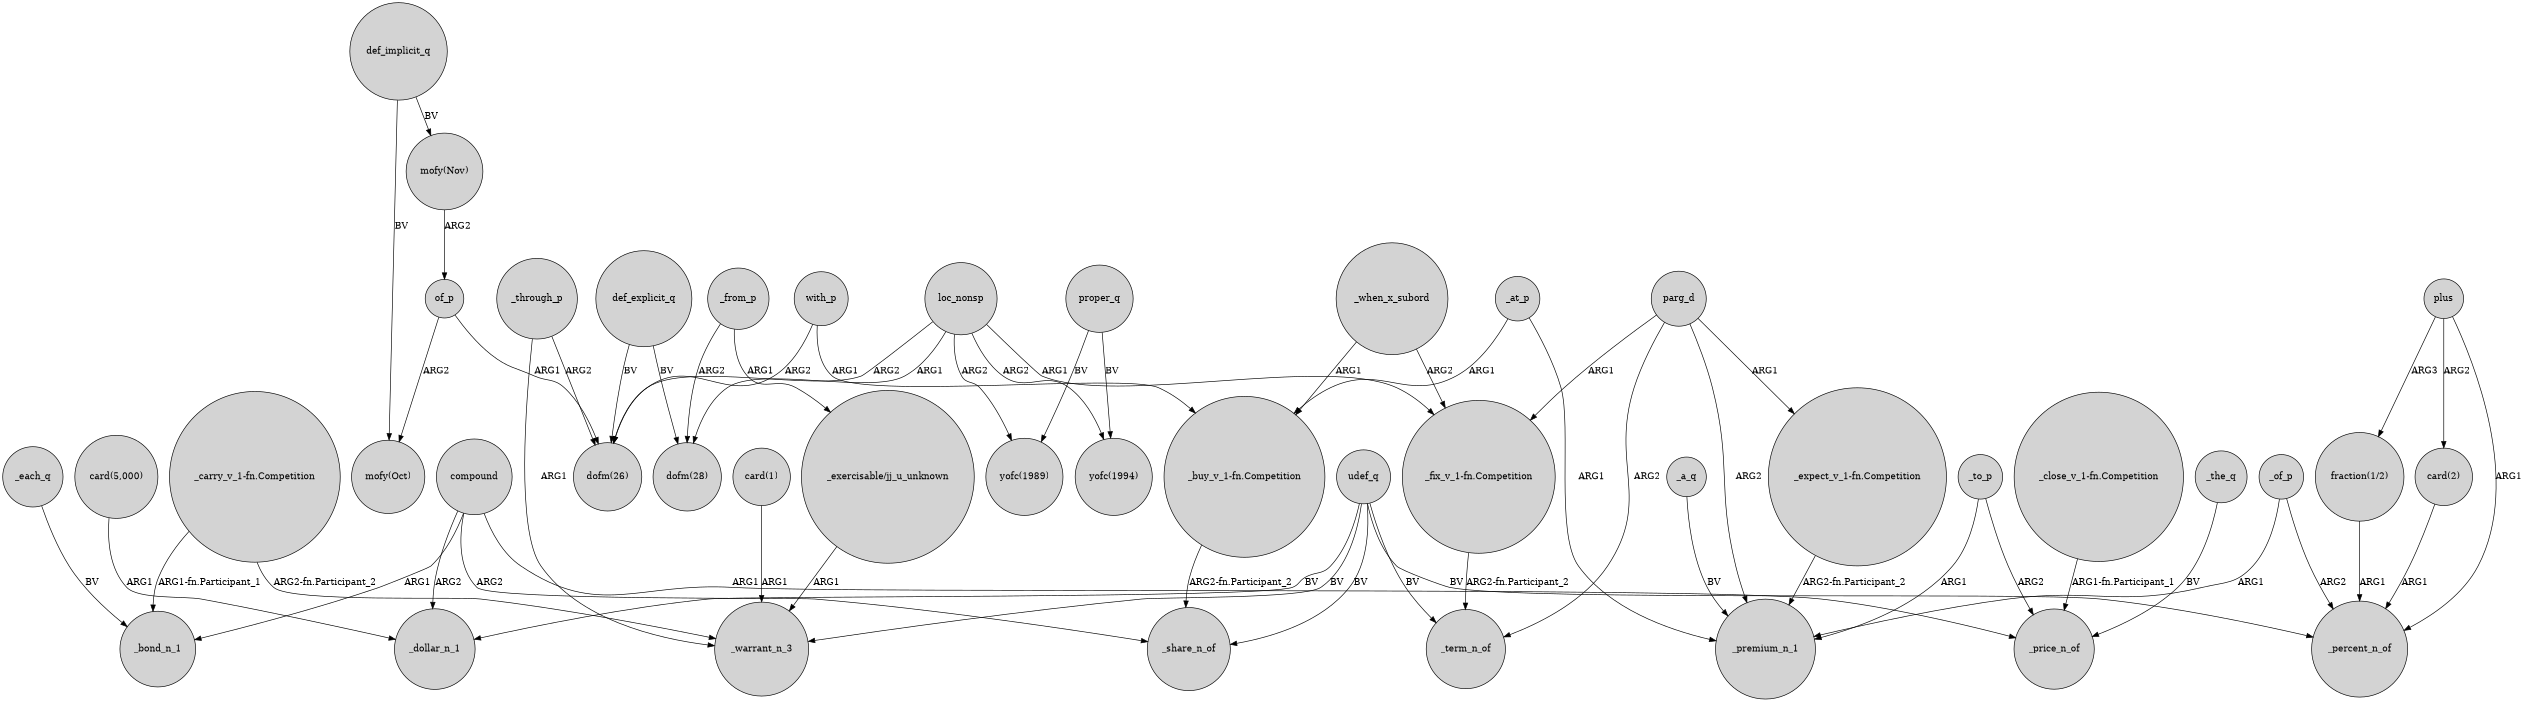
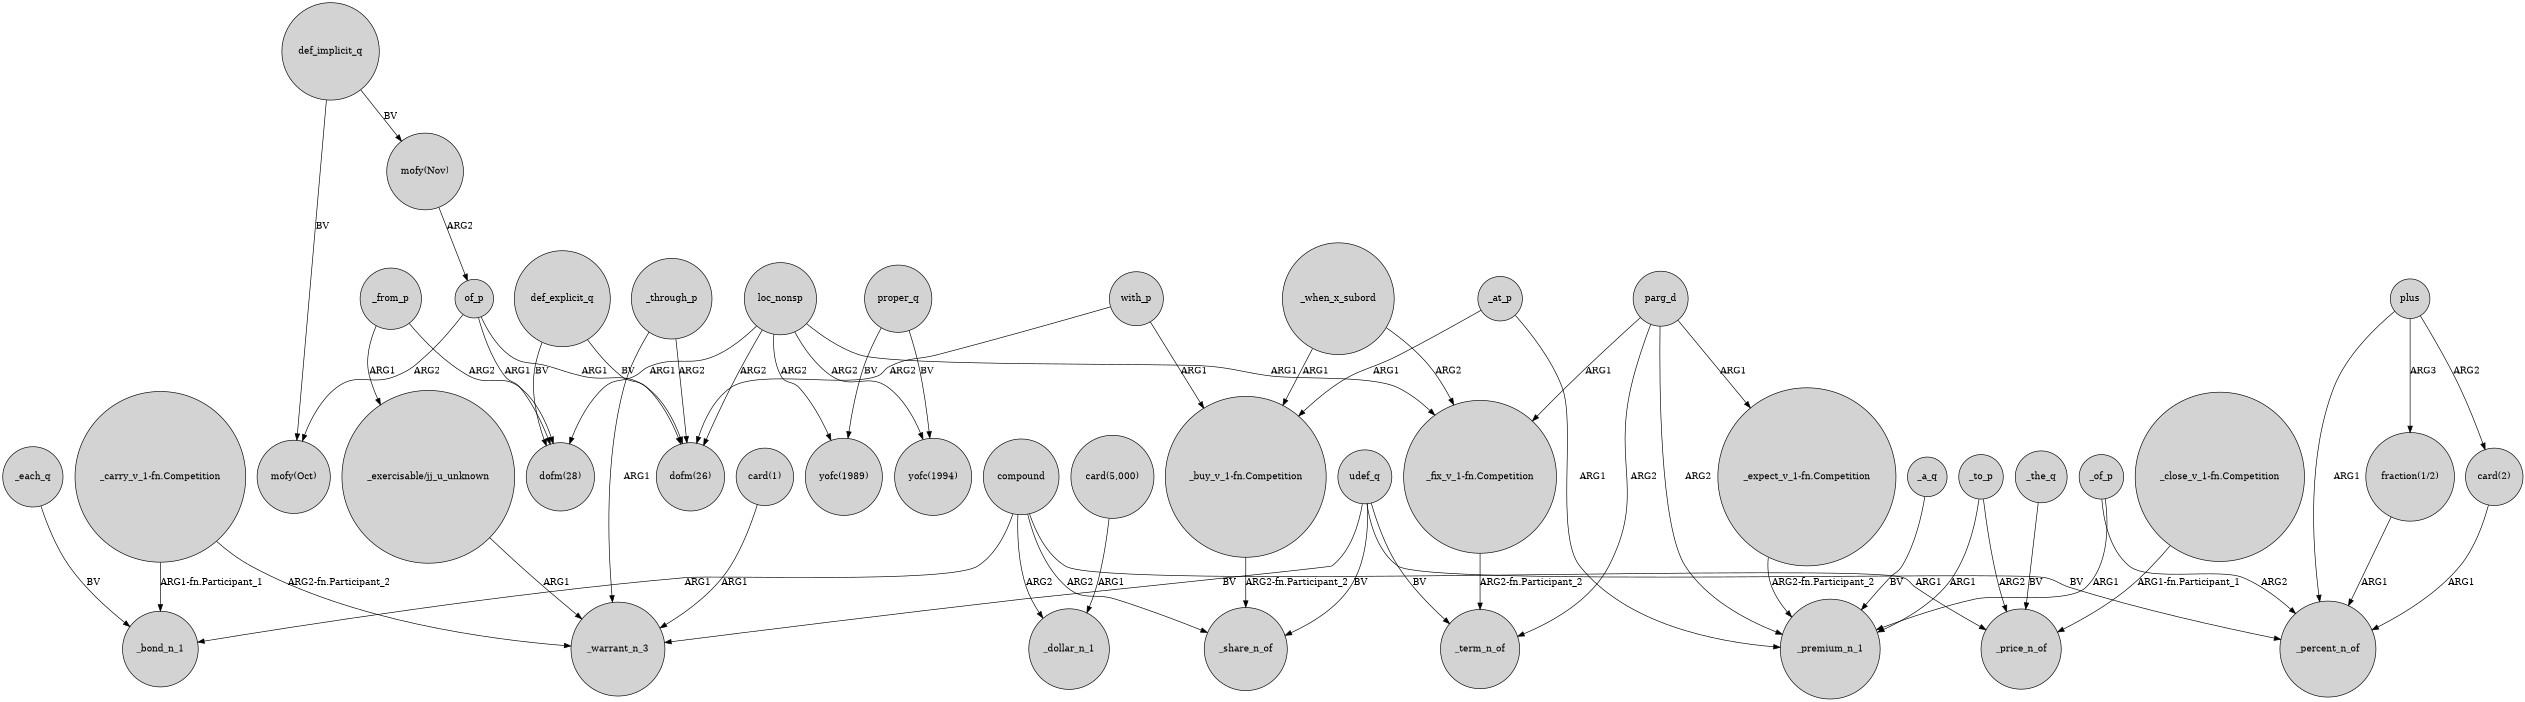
edge "of_p" -> "dofm(28)": added, label "ARG1"
edge "udef_q" -> "_dollar_n_1": removed, label "BV"
